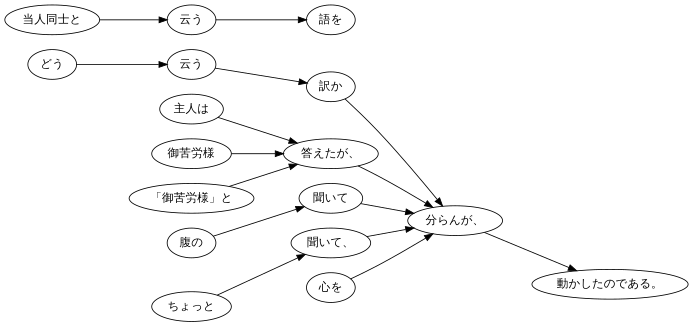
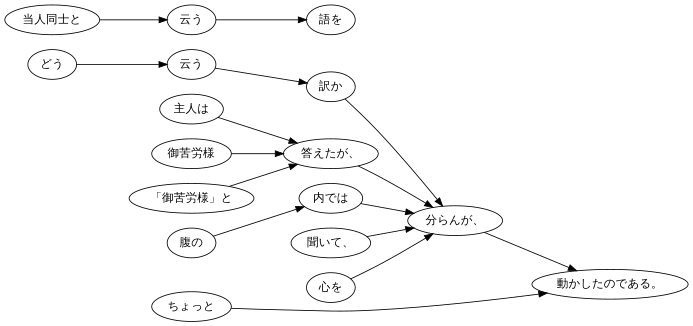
node "聞いて": label "聞いて" -> "内では"
edge "ちょっと" -> "聞いて、": now "ちょっと" -> "動かしたのである。"
